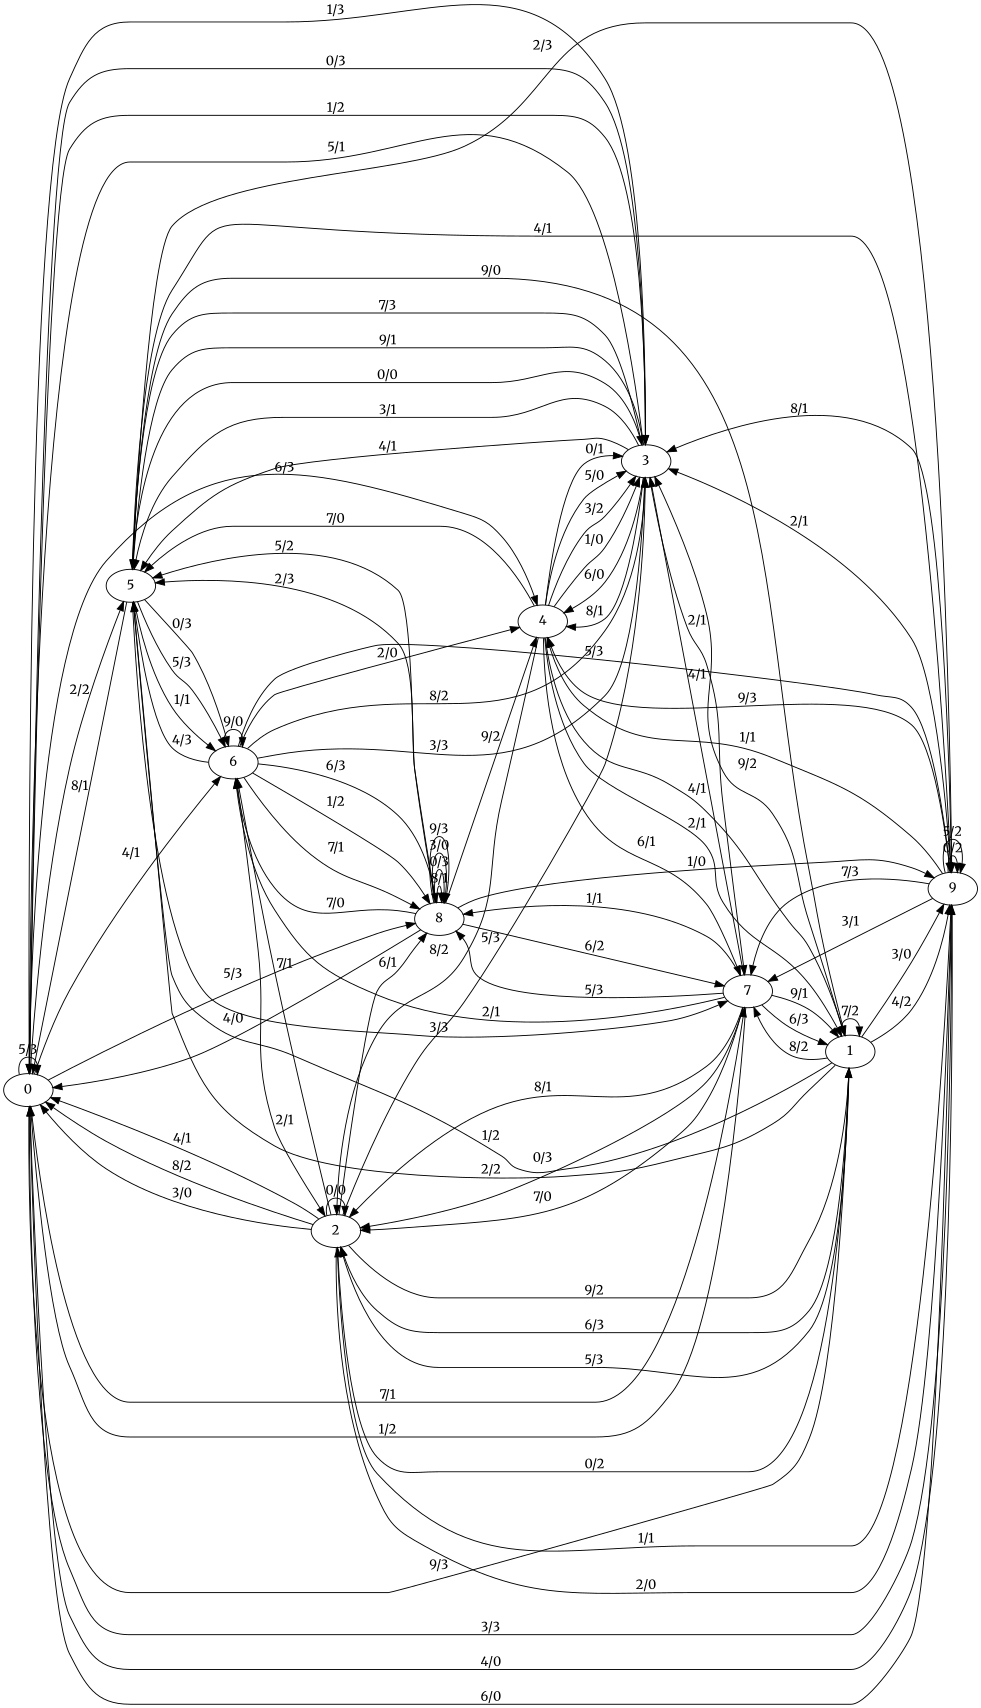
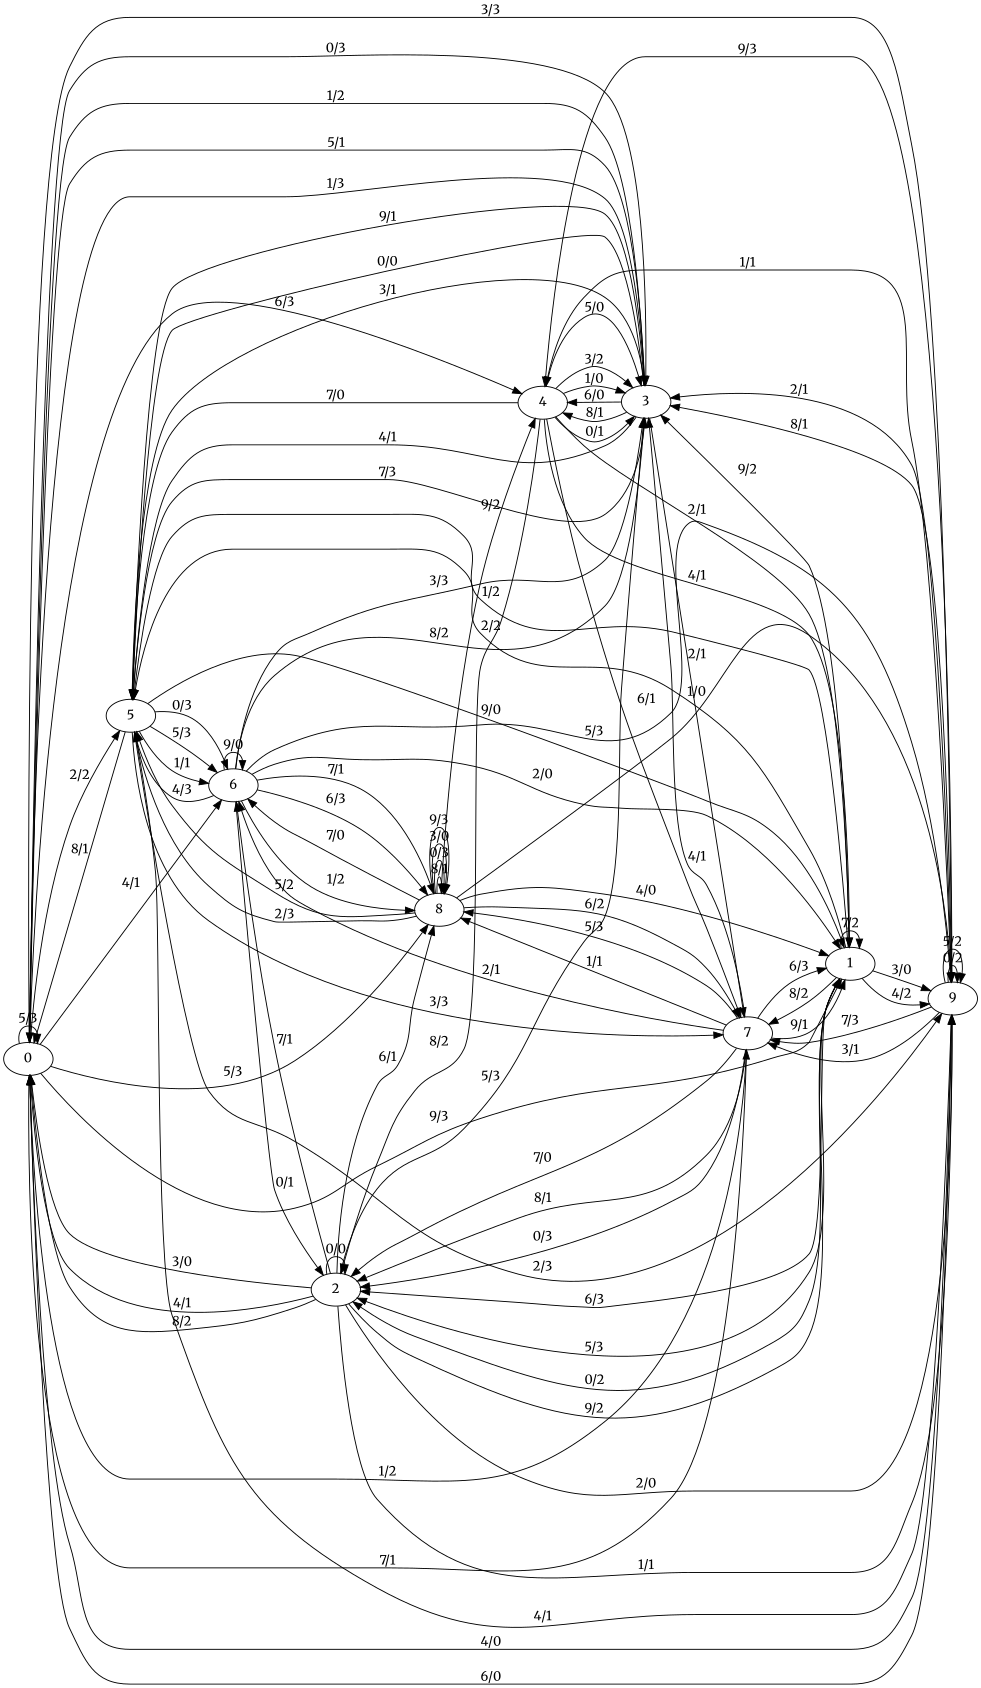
edge "6" -> "4": now "6" -> "1"
edge "8" -> "0": now "8" -> "1"
edge "6" -> "2": label "2/1" -> "0/1"
